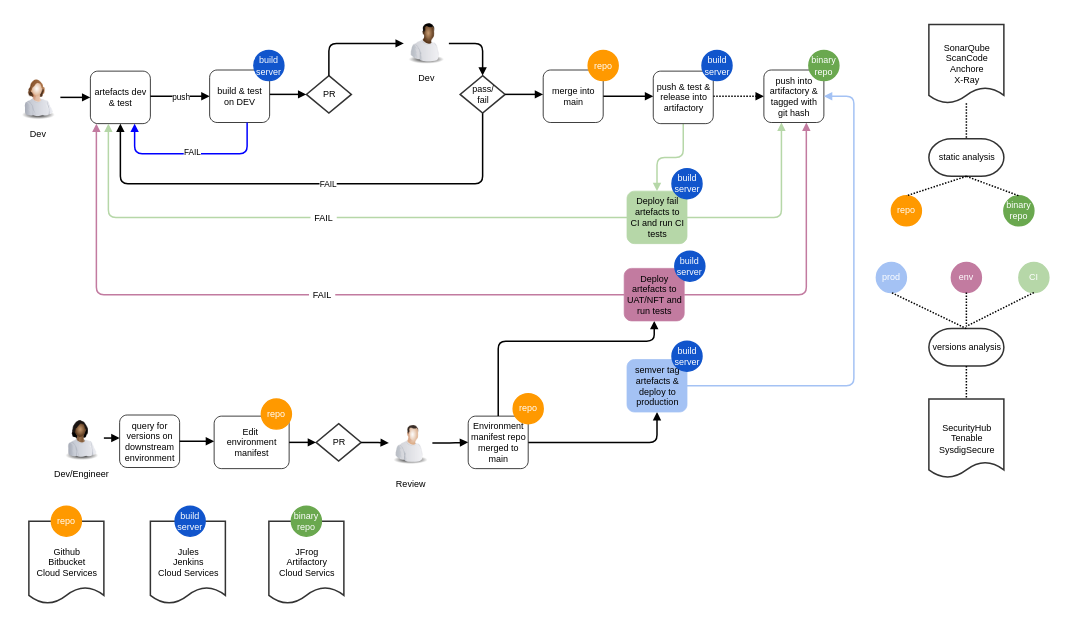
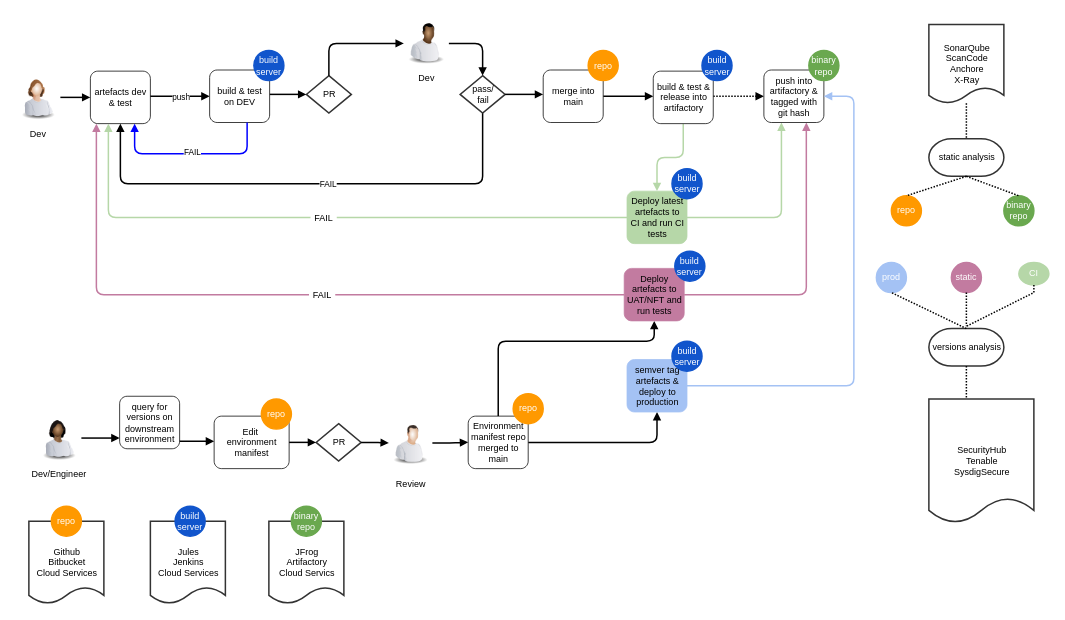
node "push & test & release into artifactory": label "push & test & release into artifactory" -> "build & test & release into artifactory"
node "Deploy fail artefacts to CI and run CI tests": label "Deploy fail artefacts to CI and run CI tests" -> "Deploy latest artefacts to CI and run CI tests"
node "env": label "env" -> "static"
node "CI": size 30x30 -> 30x23
node "Dev/Engineer": moved (81, 438) -> (59, 438)
node "SecurityHub Tenable SysdigSecure": size 75x79 -> 105x124
node "query for versions on downstream environment": moved (150, 441) -> (150, 422)
